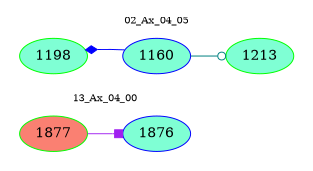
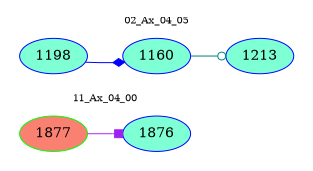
edge "1160" -> "1198": reversed
node "1198": color green -> blue
node "1213": color green -> blue
cluster "13_Ax_04_00": label "13_Ax_04_00" -> "11_Ax_04_00"
